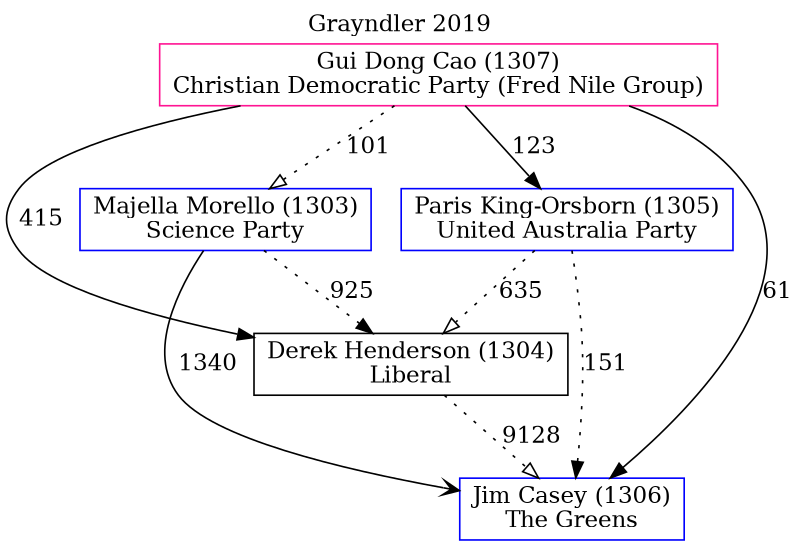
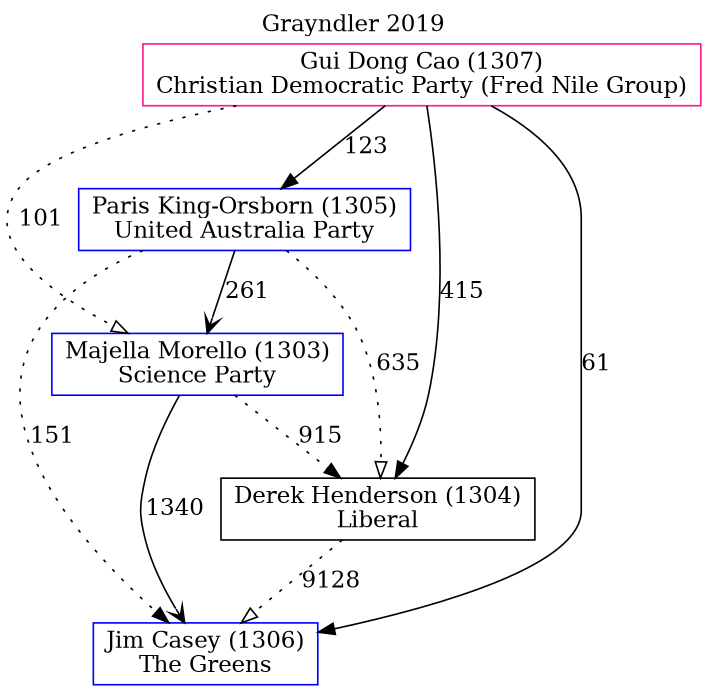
edge "Paris King-Orsborn (1305) United Australia Party" -> "Majella Morello (1303) Science Party": added, label "261"
edge "Majella Morello (1303) Science Party" -> "Derek Henderson (1304) Liberal": label "925" -> "915"
